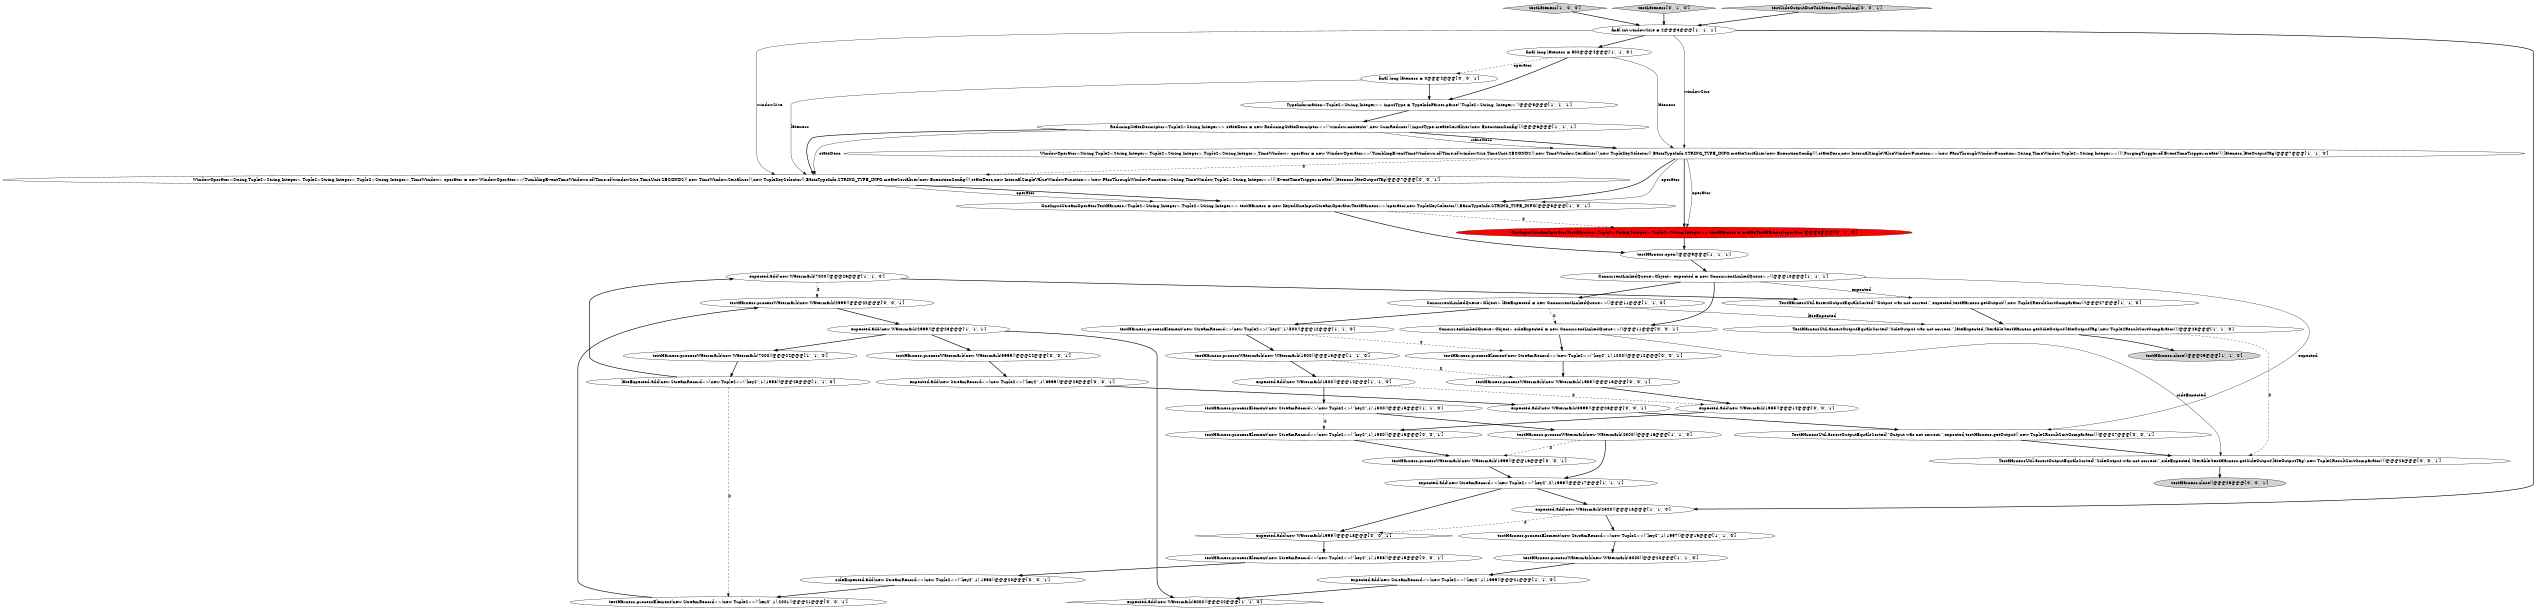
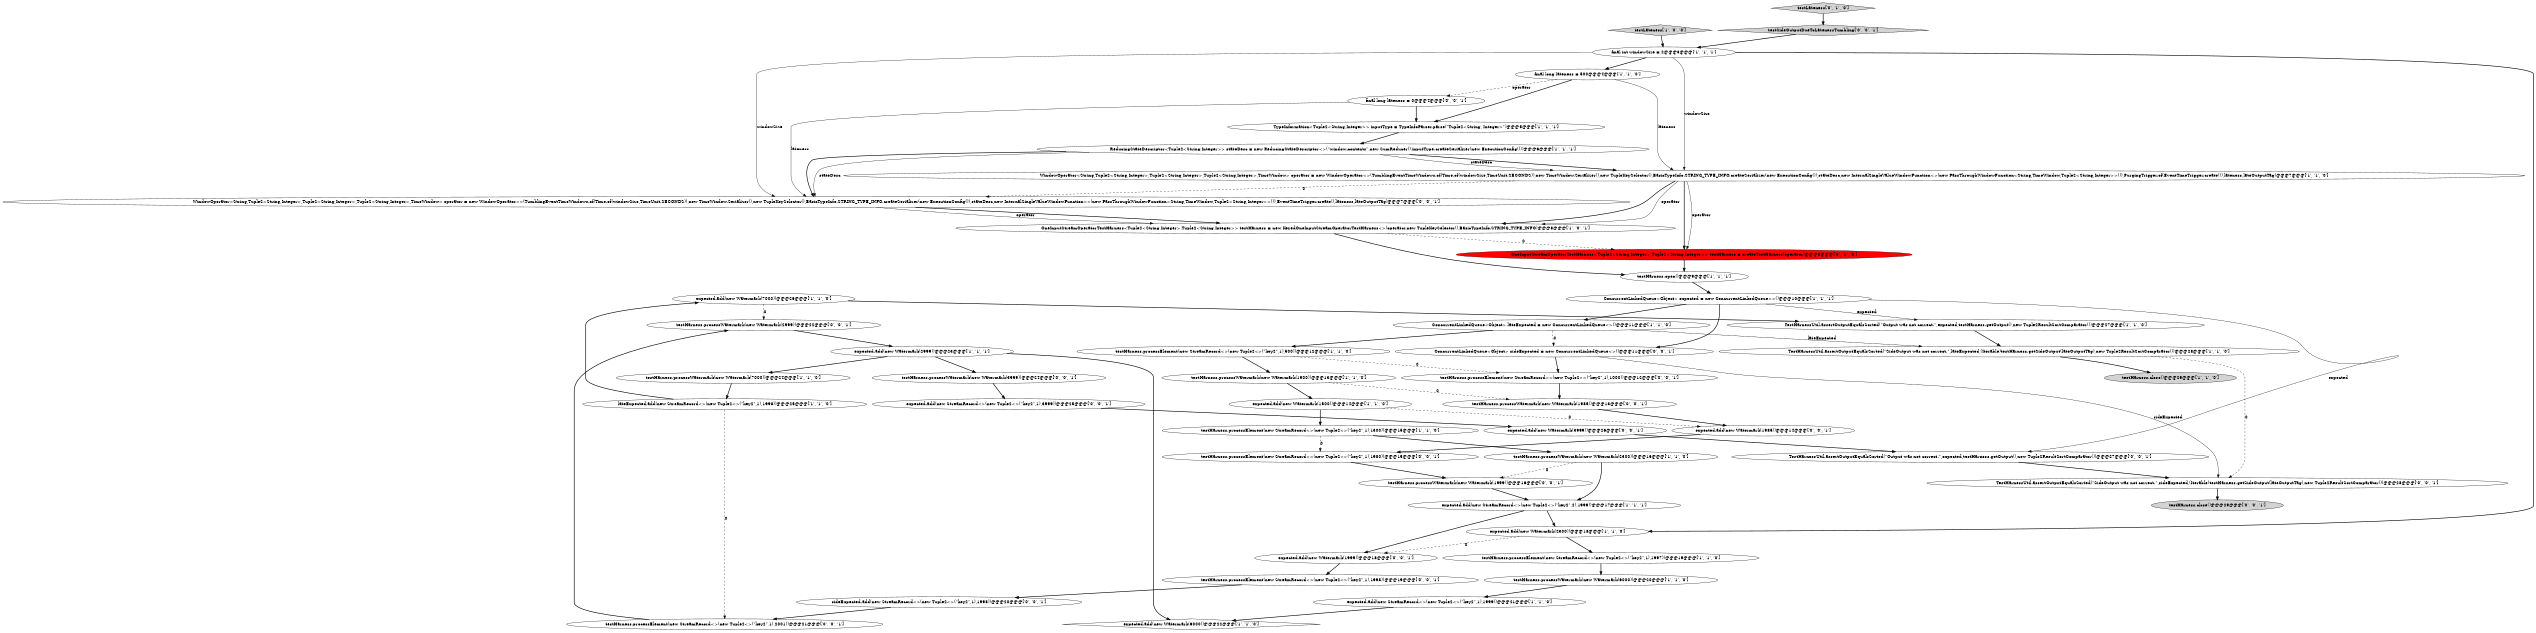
edge "testLateness['0', '1', '0']" -> "final int windowSize = 2@@@3@@@['1', '1', '1']": now "testLateness['0', '1', '0']" -> "testSideOutputDueToLatenessTumbling['0', '0', '1']"
node "expected.add(new Watermark(1999))@@@18@@@['0', '0', '1']": shape diamond -> ellipse
